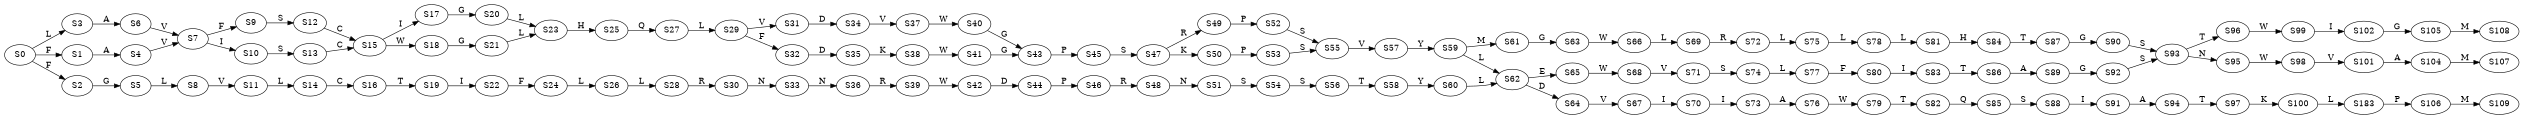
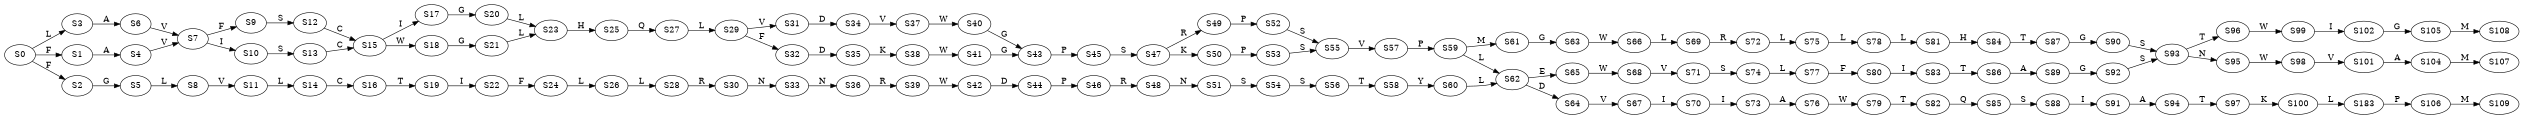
edge "S57" -> "S59": label "Y" -> "P"
